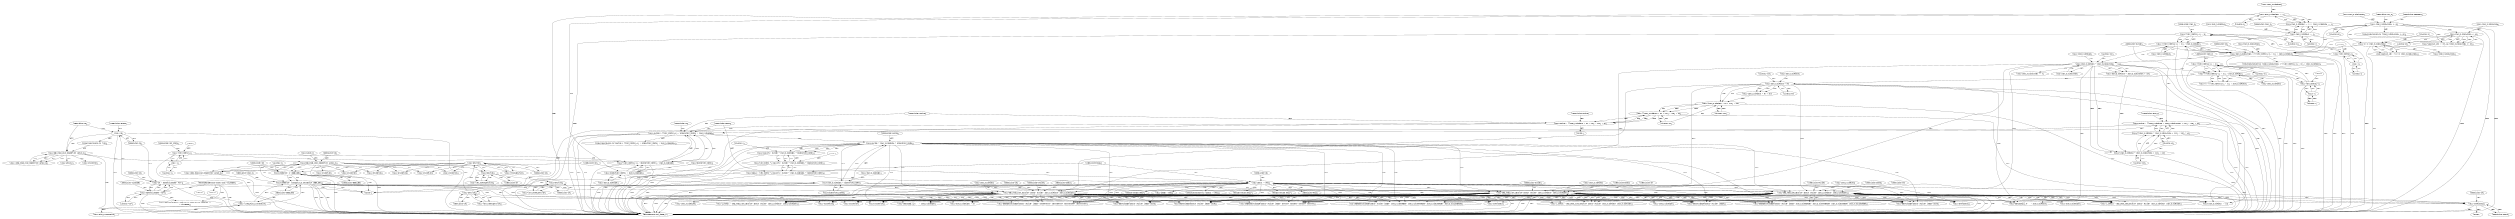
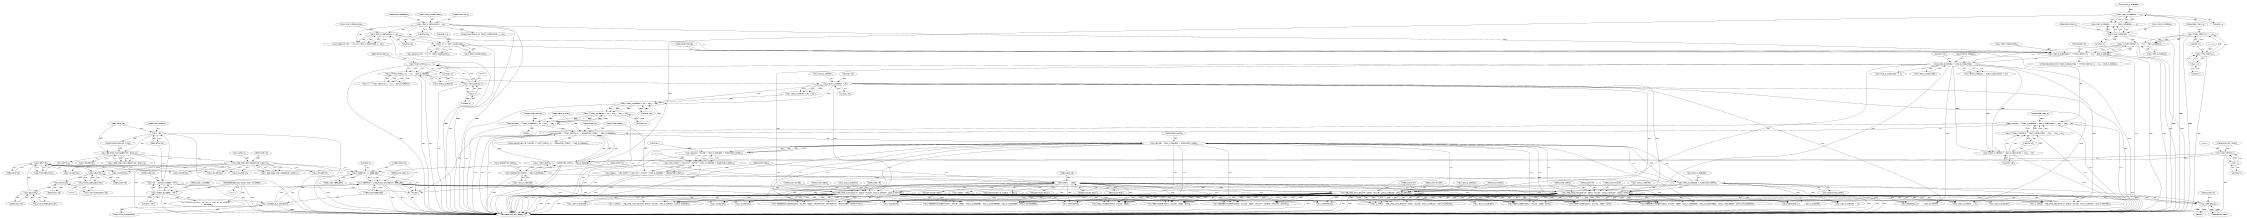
edge "(Call,!bmp_read_info_header(IN, &Info_h))" -> "(MethodReturn,opj_image_t*)": now "(Call,(long)File_h.bfOffBits)" -> "(MethodReturn,opj_image_t*)"
